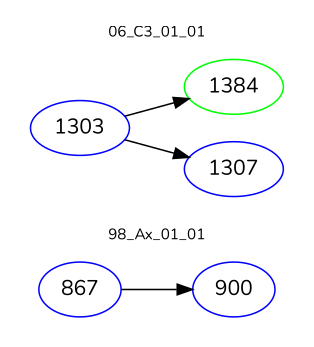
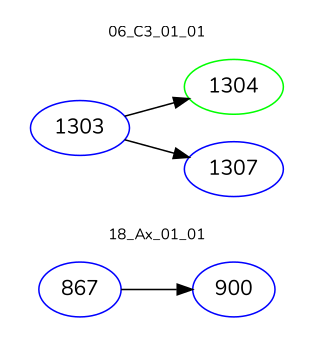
node "1384": label "1384" -> "1304"
cluster "98_Ax_01_01": label "98_Ax_01_01" -> "18_Ax_01_01"
